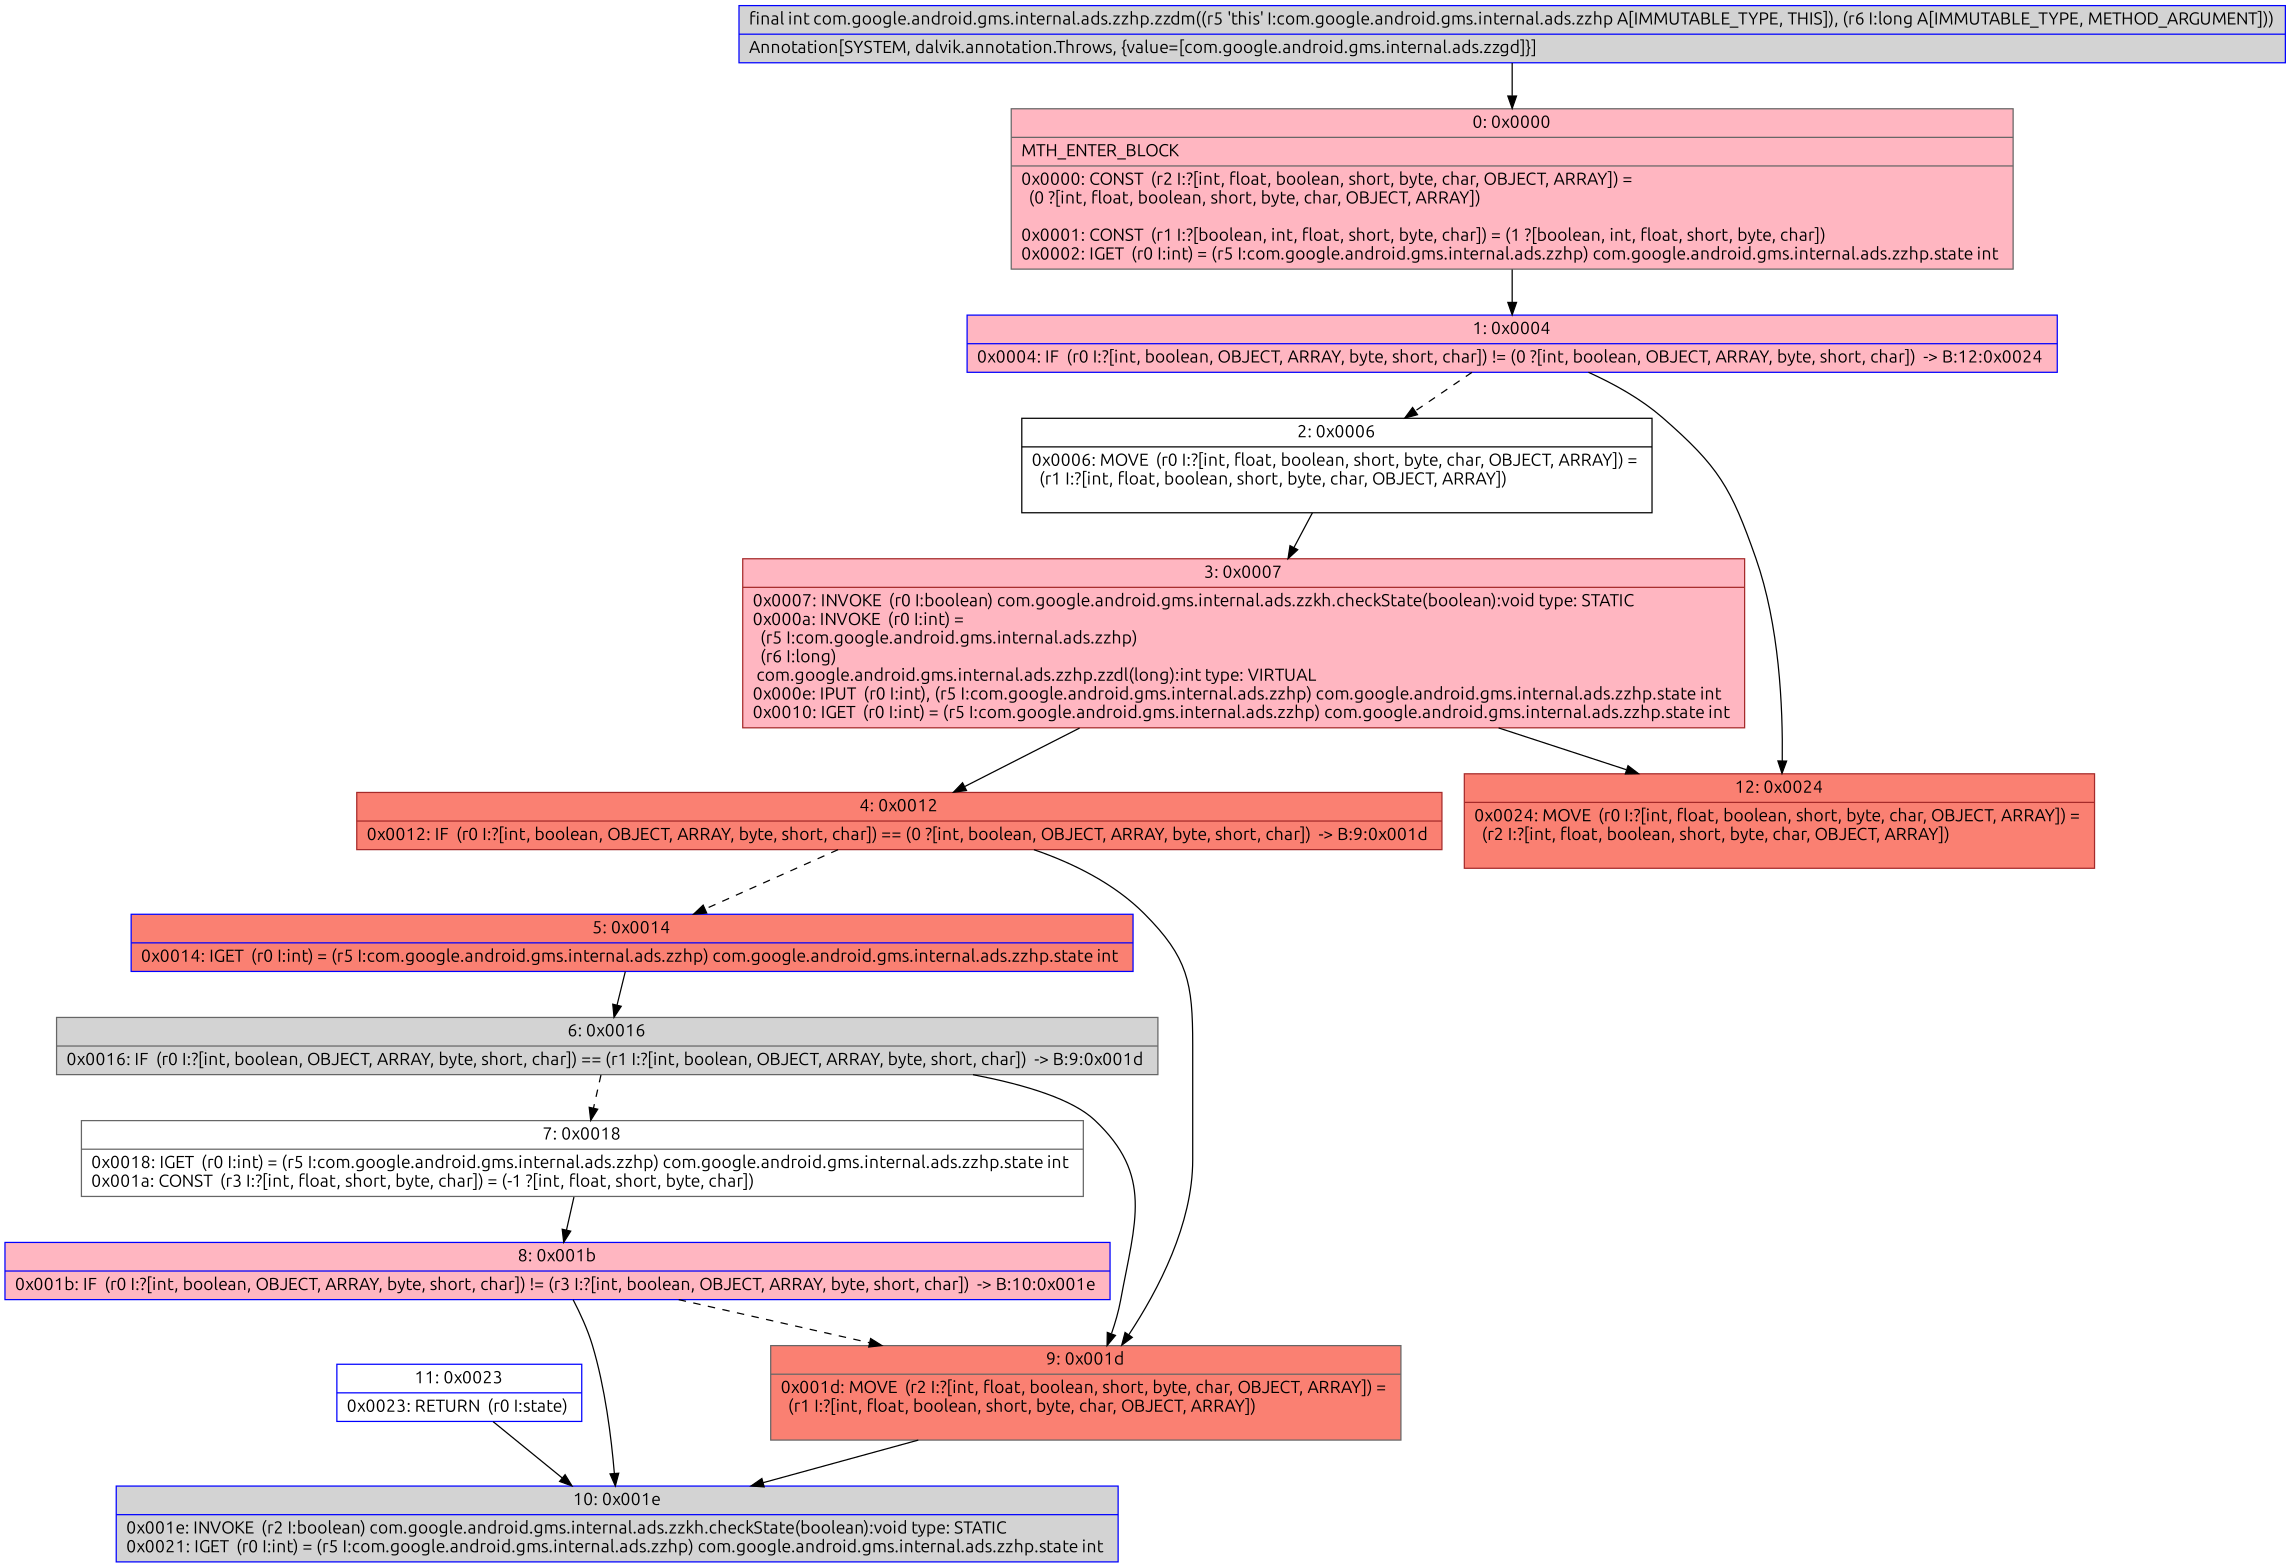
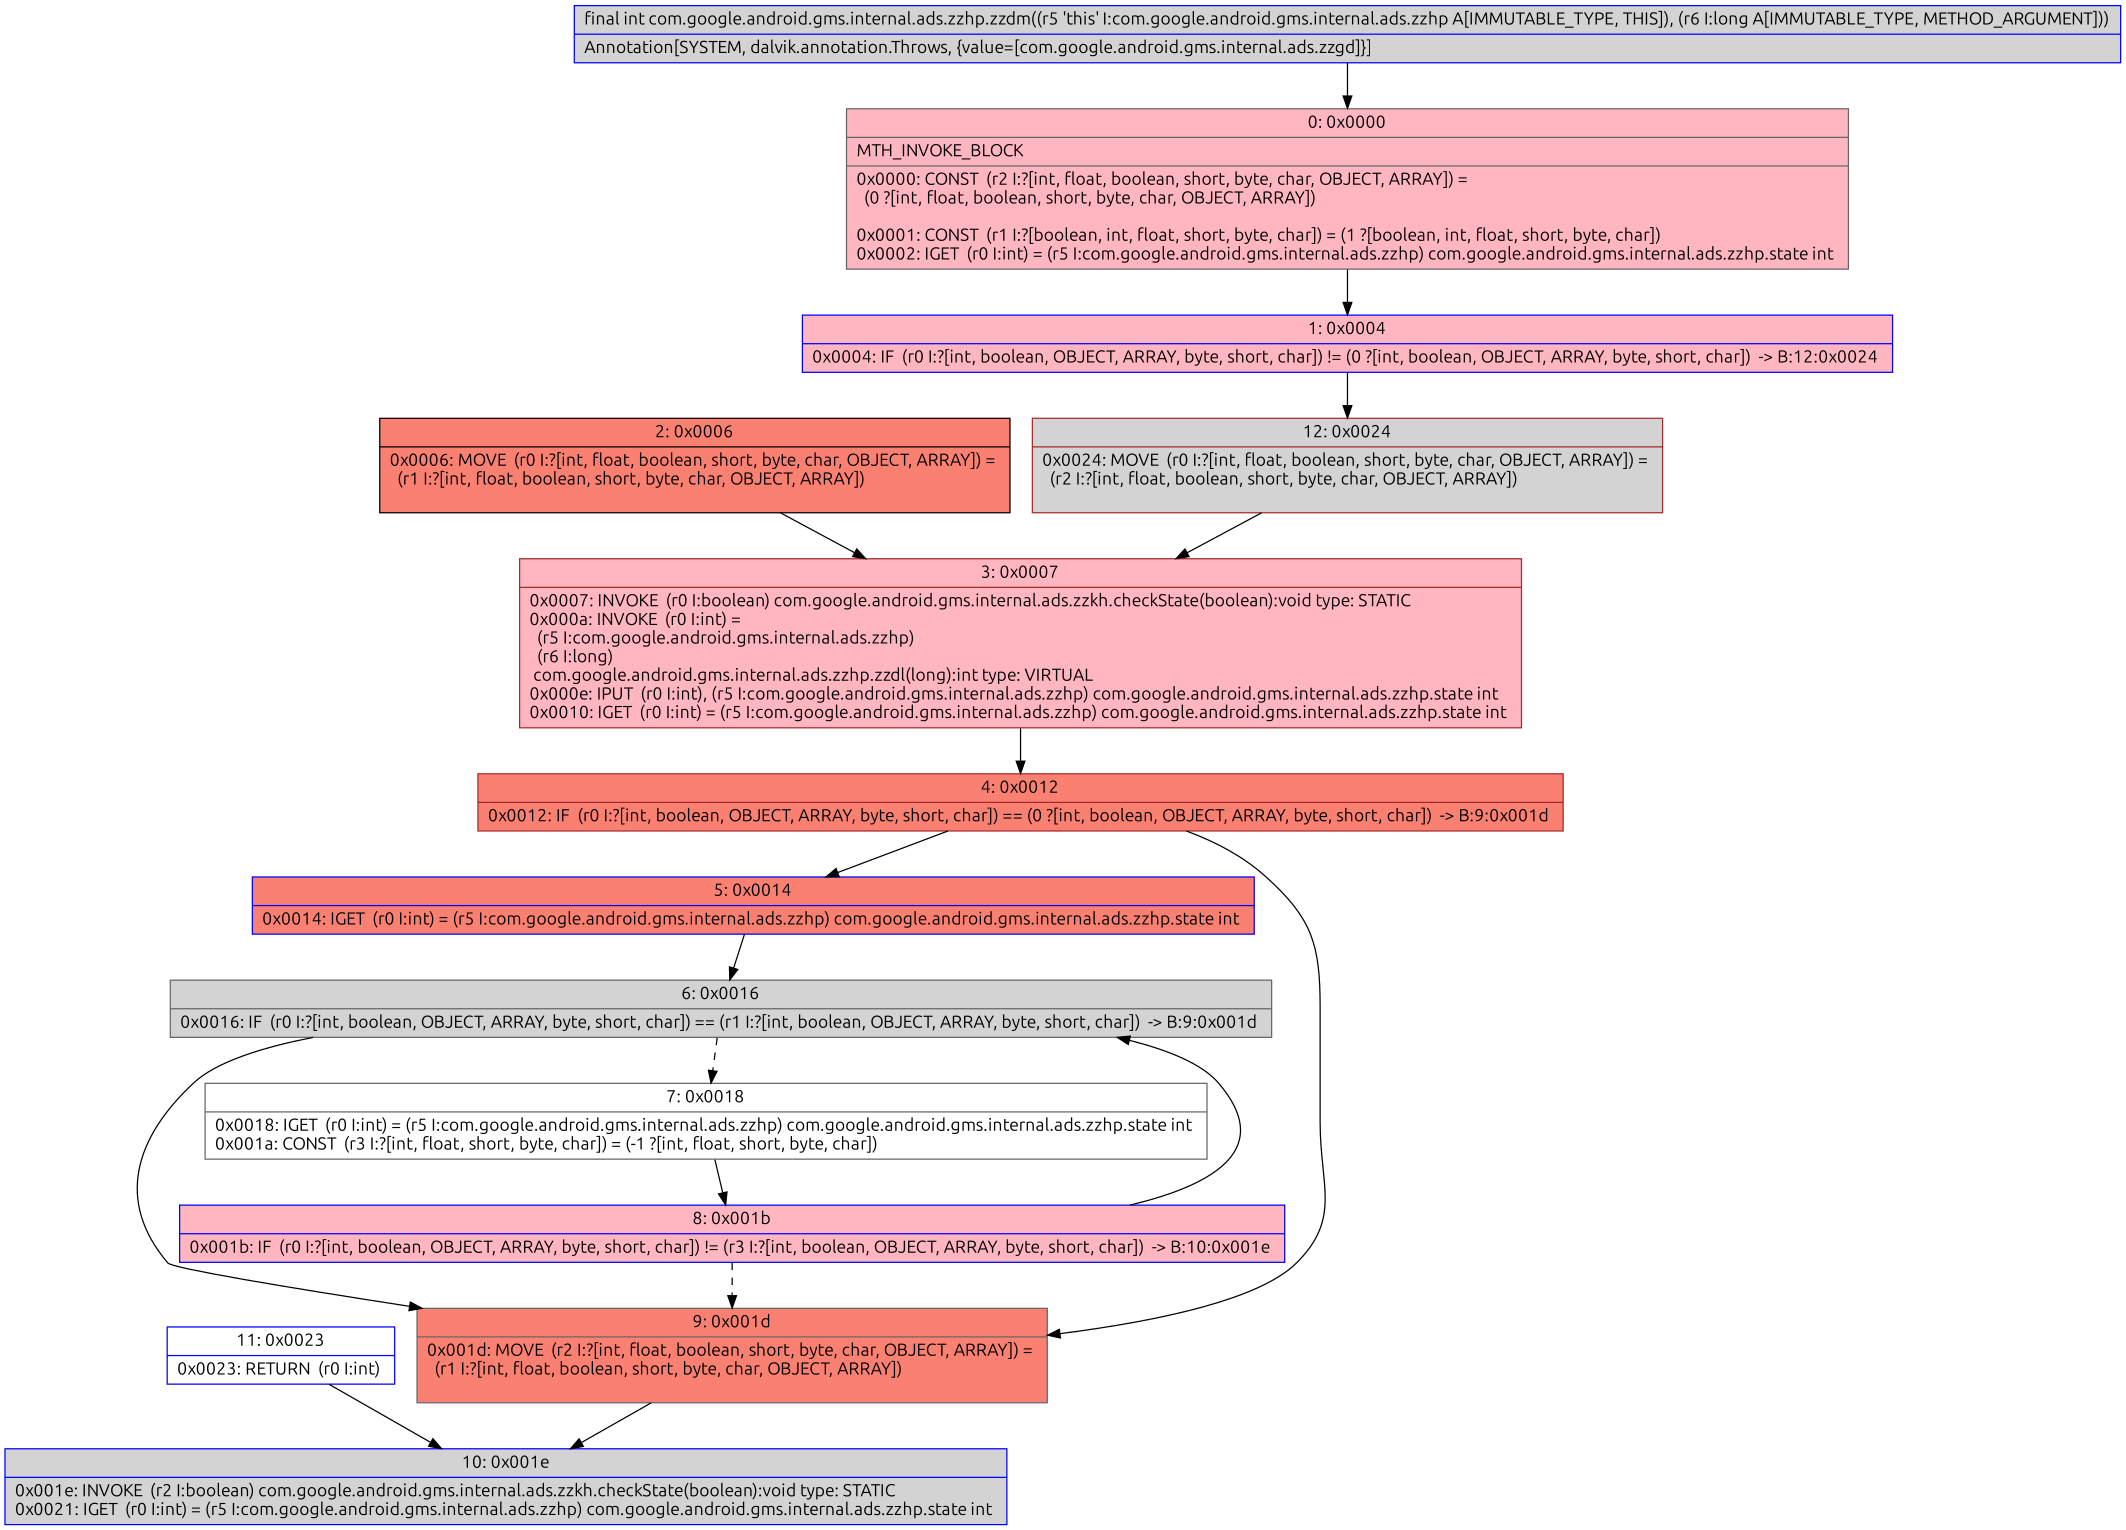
node "0: 0x0000": text "MTH_ENTER_BLOCK" -> "MTH_INVOKE_BLOCK"
edge "1: 0x0004" -> "2: 0x0006": removed
node "2: 0x0006": fillcolor white -> salmon
edge "3: 0x0007" -> "12: 0x0024": reversed
node "12: 0x0024": fillcolor salmon -> lightgrey
edge "4: 0x0012" -> "5: 0x0014": style dashed -> solid
edge "8: 0x001b" -> "10: 0x001e": now "8: 0x001b" -> "6: 0x0016"
node "11: 0x0023": text "0x0023: RETURN  (r0 I:state)" -> "0x0023: RETURN  (r0 I:int)"
